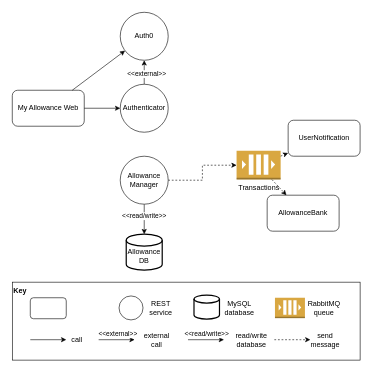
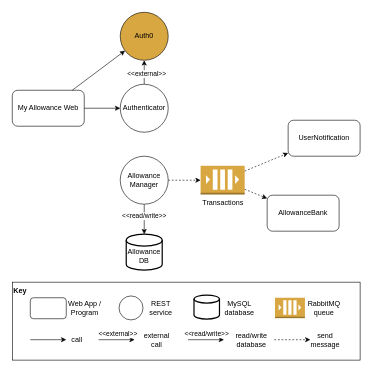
node "Auth0": fillcolor #ffffff -> #d9a741
node "Transactions": moved (259, 165) -> (223, 180)
node "Web App / Program": added
